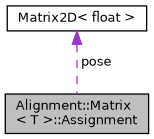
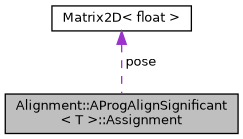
node "Alignment::Matrix < T >::Assignment": label "Alignment::Matrix < T >::Assignment" -> "Alignment::AProgAlignSignificant < T >::Assignment"
